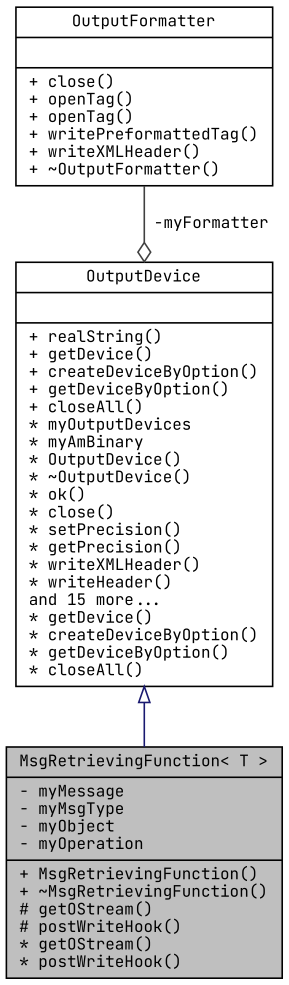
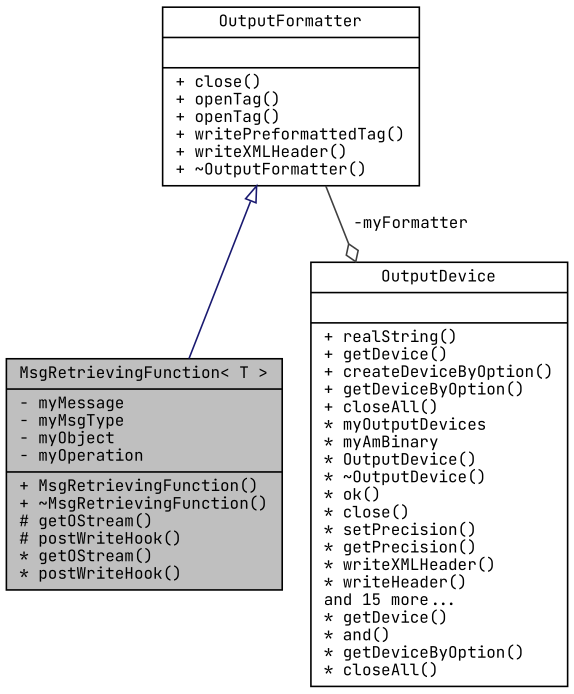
node "OutputDevice": text "* createDeviceByOption()" -> "* and()"
edge "MsgRetrievingFunction< T >" -> "OutputDevice": now "MsgRetrievingFunction< T >" -> "OutputFormatter"
